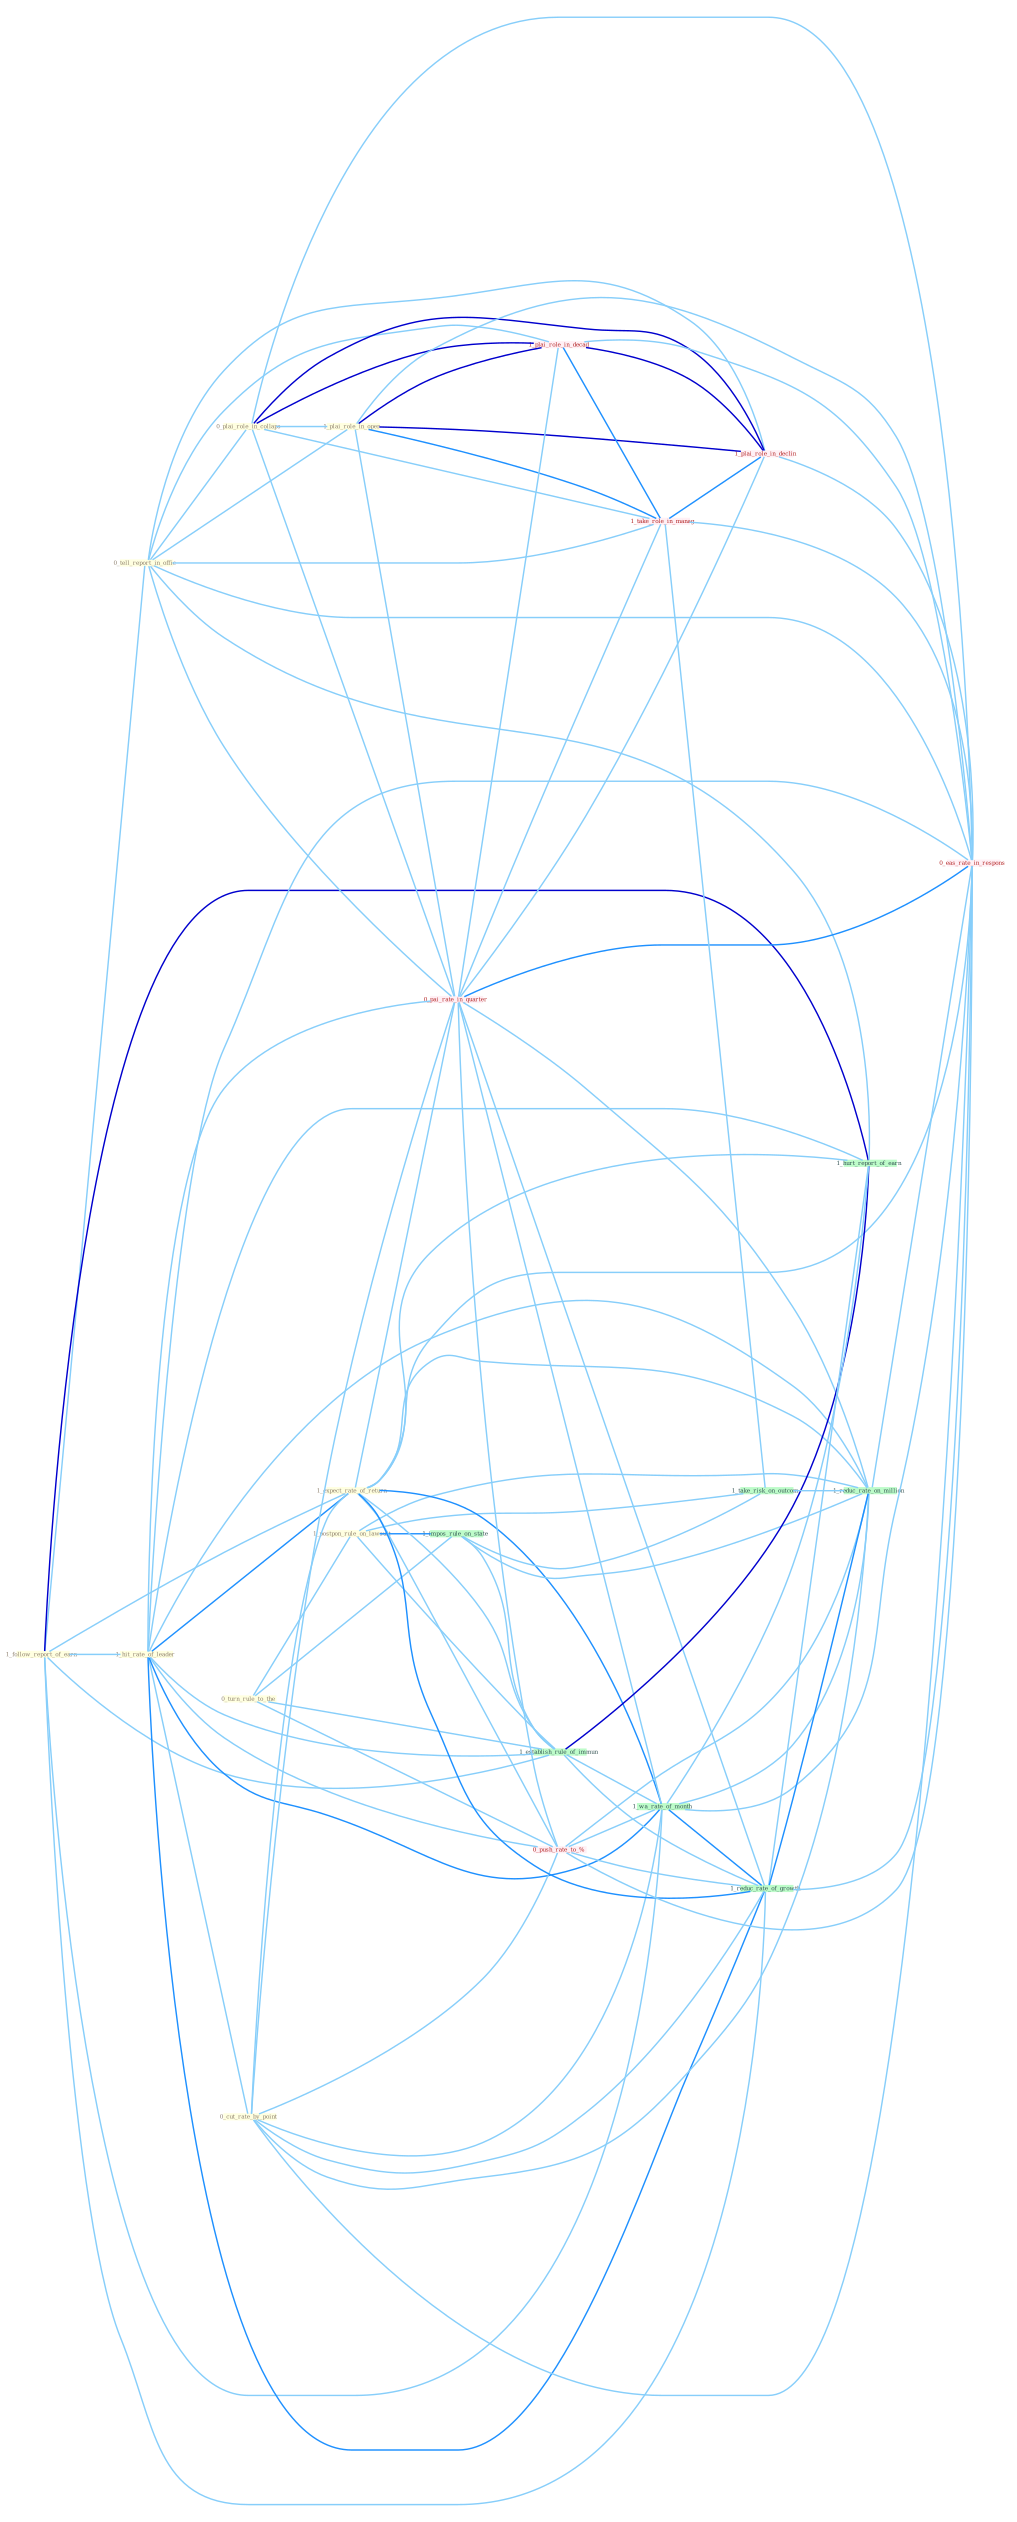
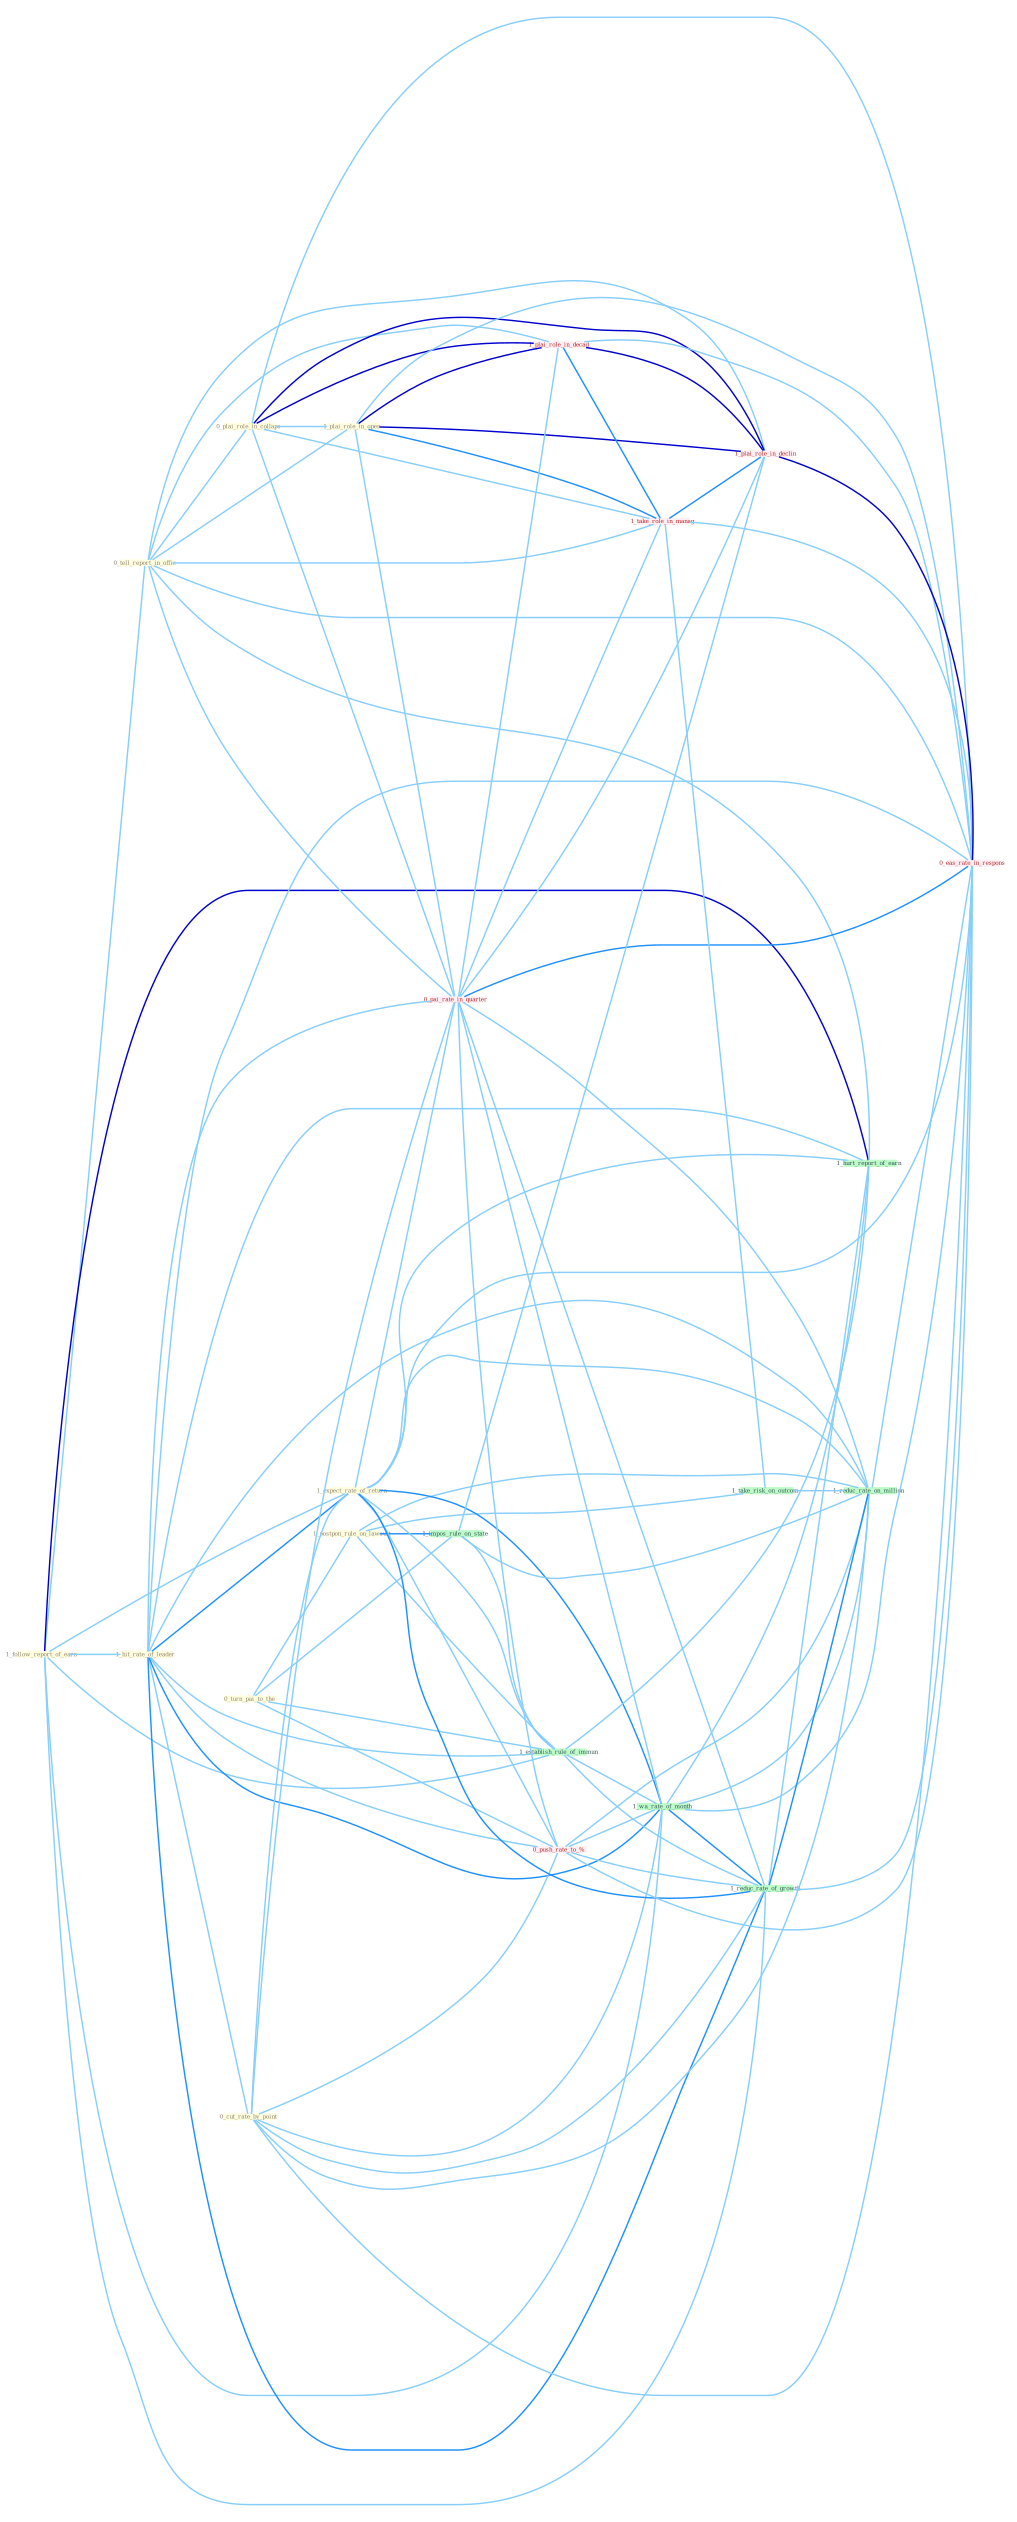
edge "1_plai_role_in_declin" -- "0_eas_rate_in_respons": color #87cefa -> #0000cd
edge "1_hurt_report_of_earn" -- "1_establish_rule_of_immun": color #0000cd -> #87cefa
edge "1_take_risk_on_outcom" -- "1_impos_rule_on_state": now "1_plai_role_in_declin" -- "1_impos_rule_on_state"
node "0_turn_rule_to_the": label "0_turn_rule_to_the" -> "0_turn_pai_to_the"
